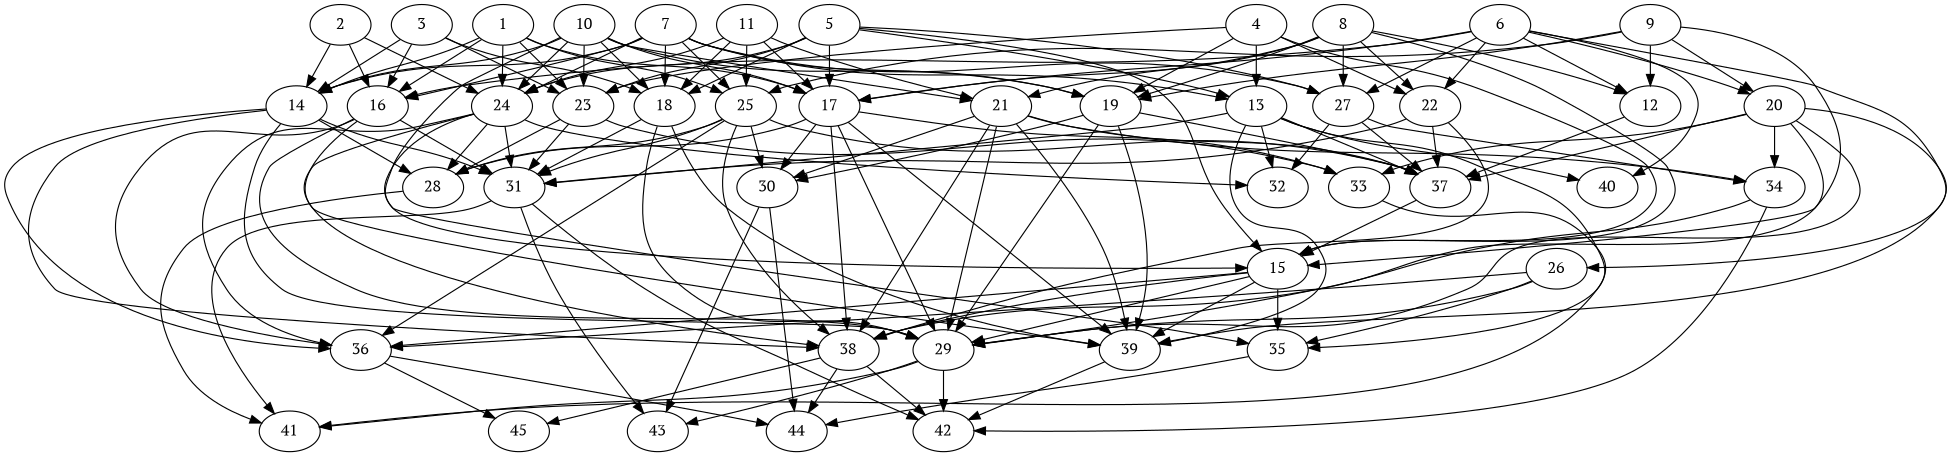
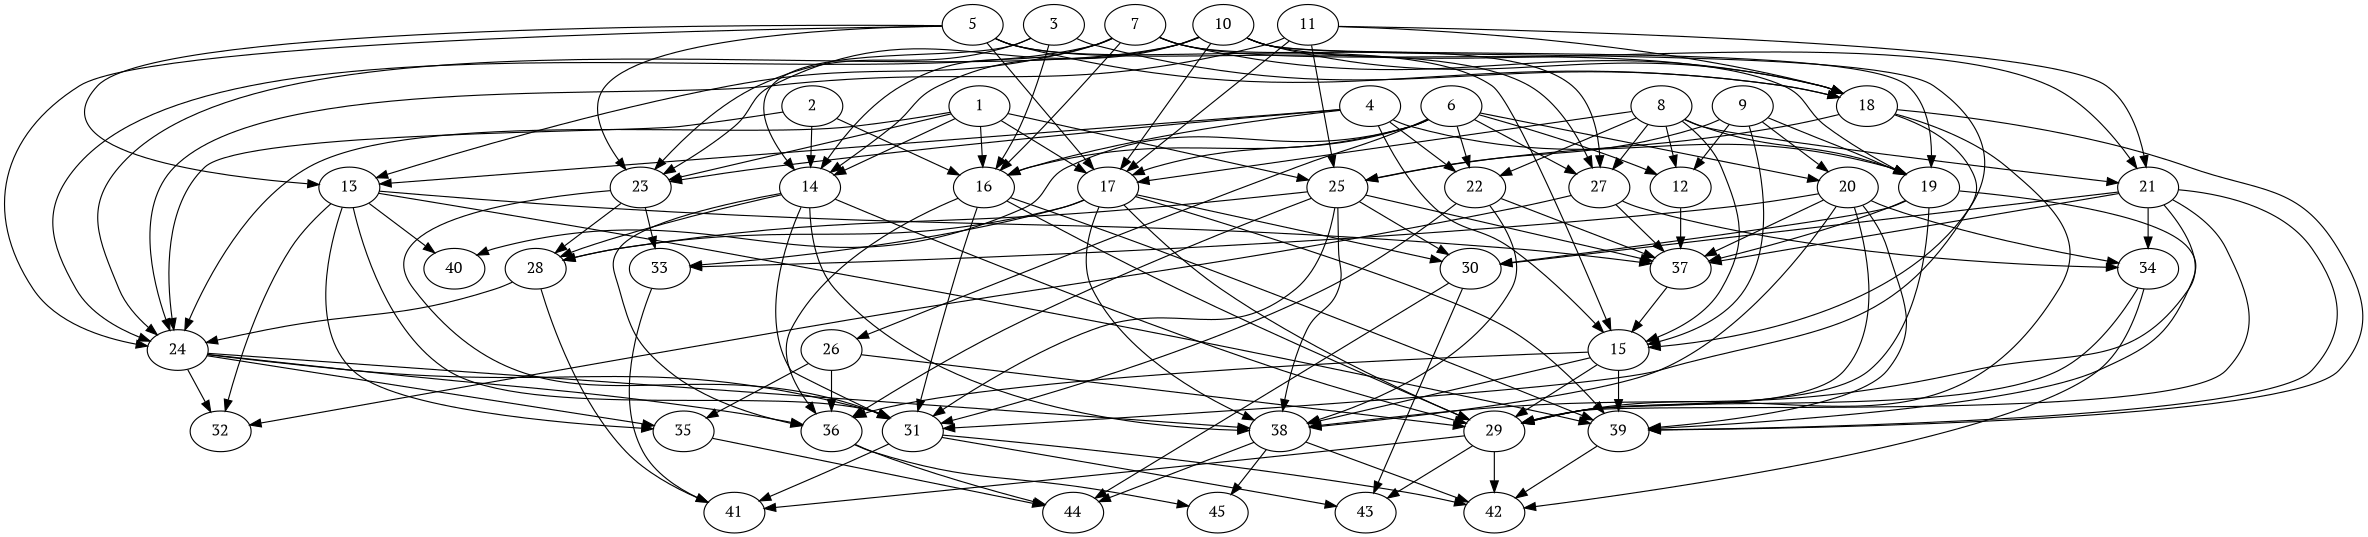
edge "7" -> "25": now "18" -> "25"
edge "4" -> "16": added
edge "24" -> "28": reversed
edge "15" -> "35": removed
